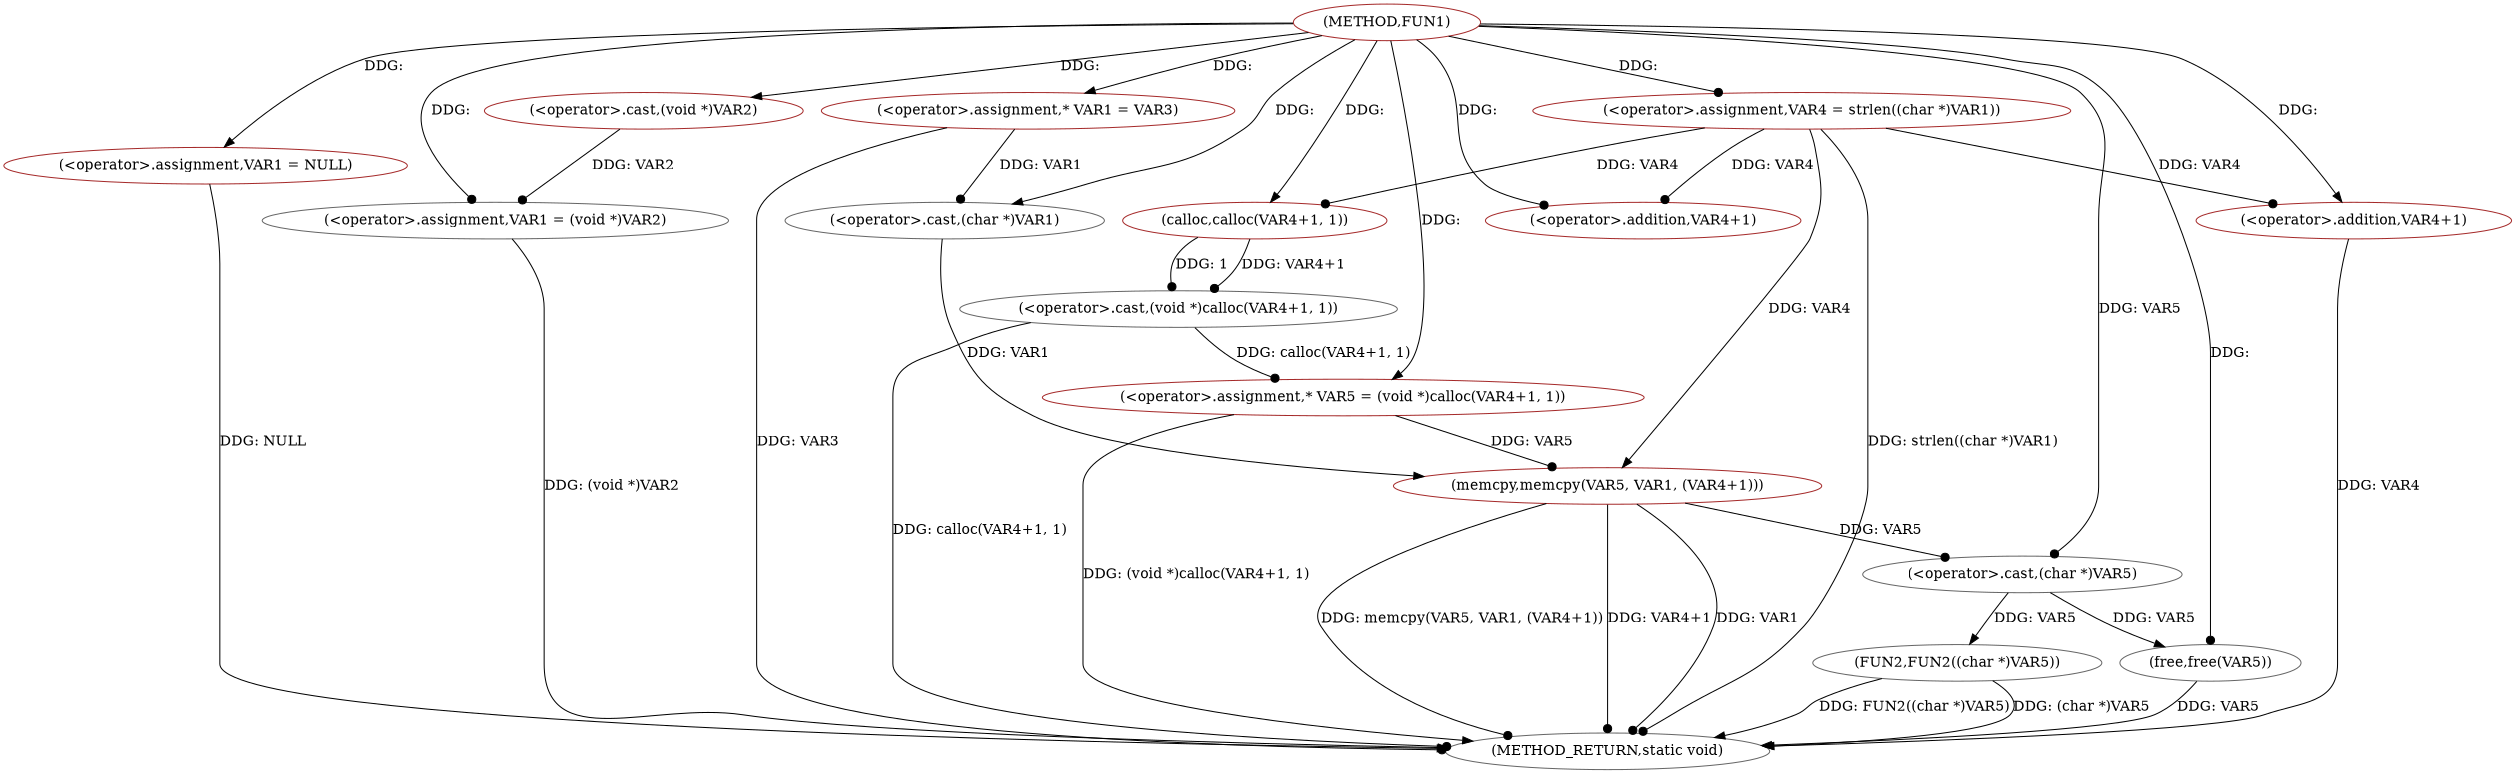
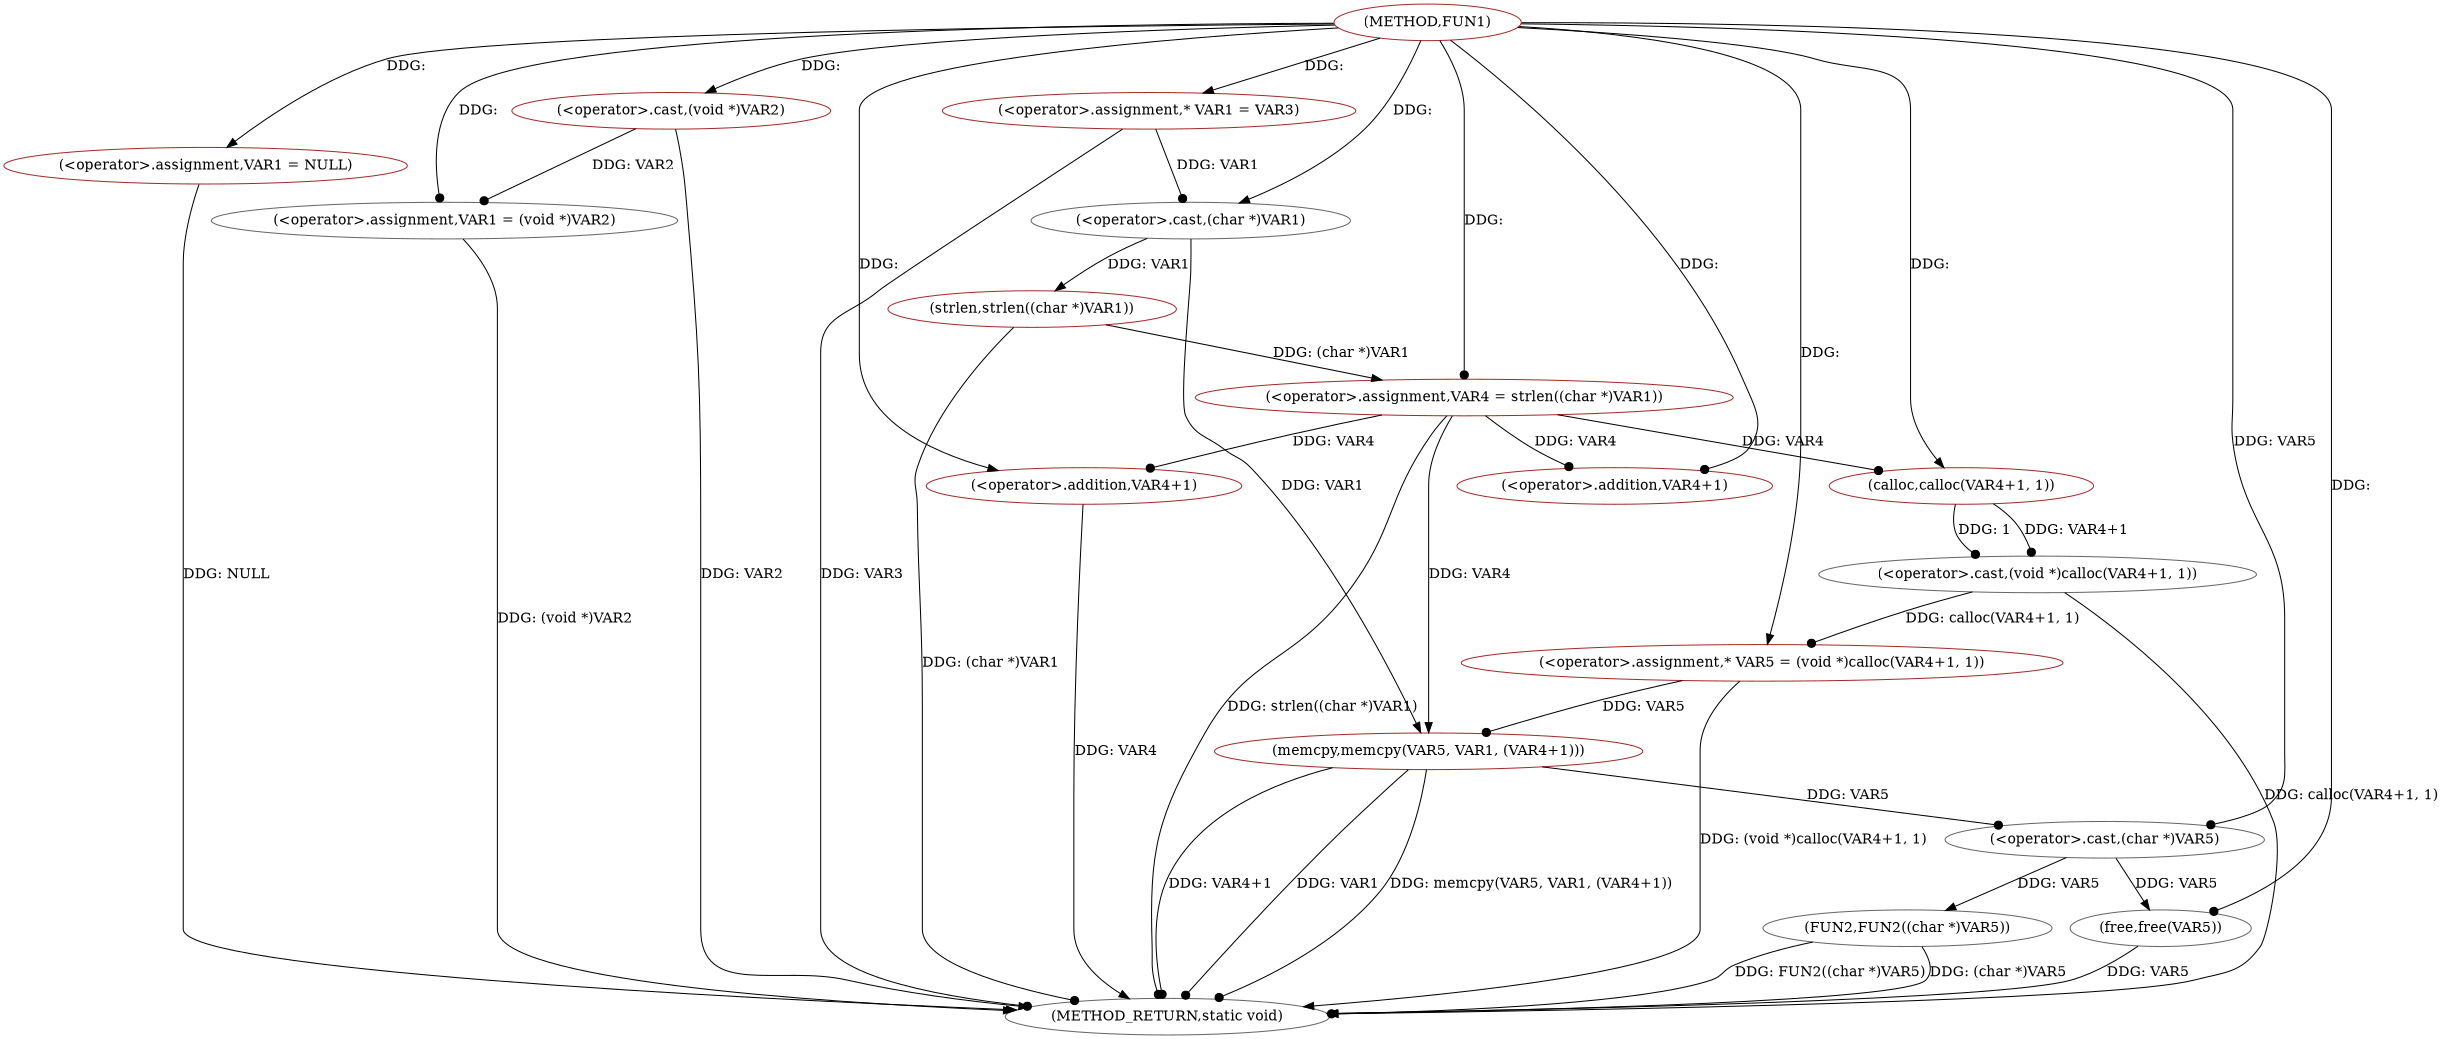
node "(strlen,strlen((char *)VAR1))": added
edge "(<operator>.cast,(void *)VAR2)" -> "(METHOD_RETURN,static void)": added, label "DDG: VAR2"
